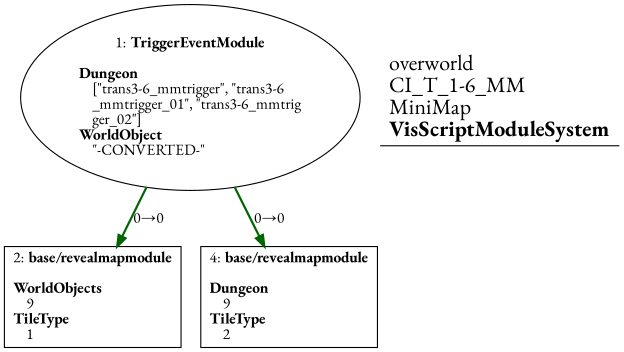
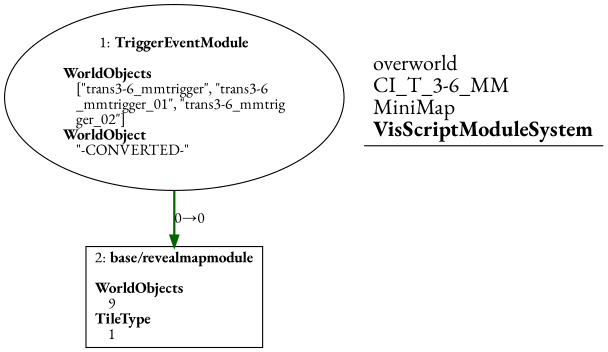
node "1:": text "Dungeon" -> "WorldObjects"
node "overworld": text "CI_T_1-6_MM" -> "CI_T_3-6_MM"
node "4:": removed
